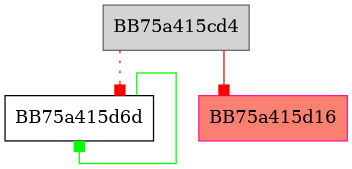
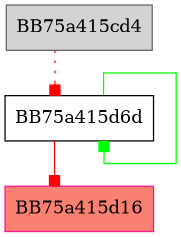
edge "BB75a415cd4" -> "BB75a415d16": now "BB75a415d6d" -> "BB75a415d16"
